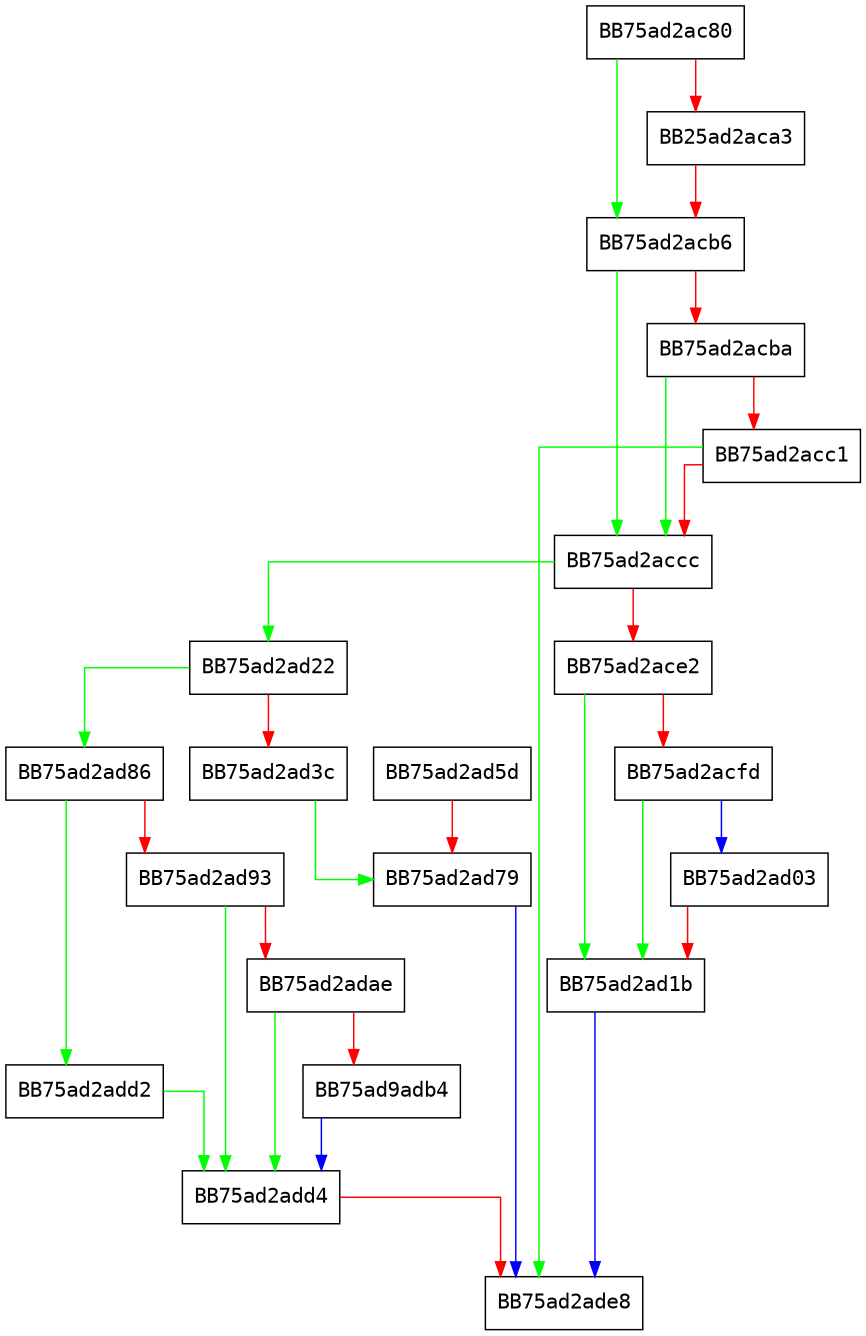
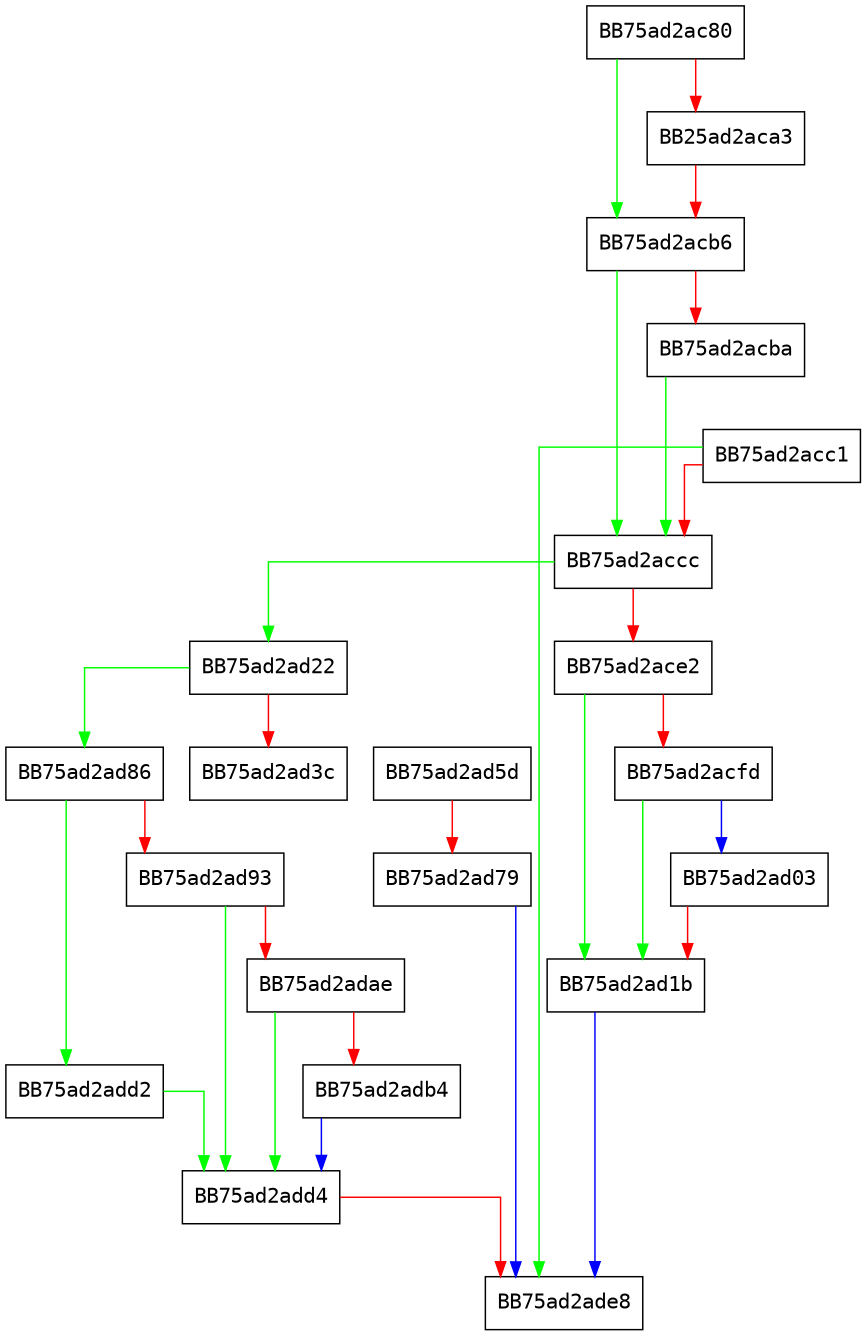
edge "BB75ad2acba" -> "BB75ad2acc1": removed
edge "BB75ad2ad3c" -> "BB75ad2ad79": removed
node "BB75ad9adb4": label "BB75ad9adb4" -> "BB75ad2adb4"
